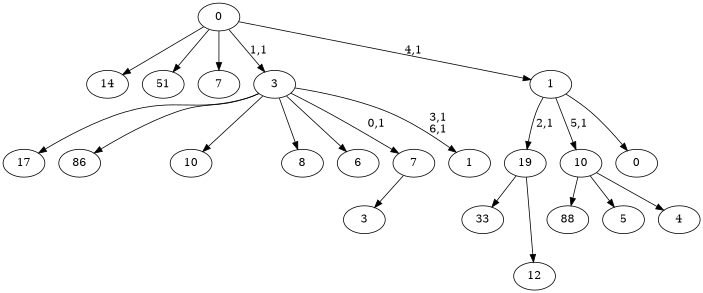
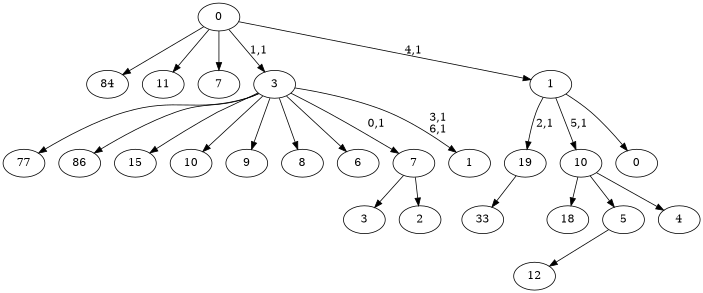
node "14": label "14" -> "84"
node "51": label "51" -> "11"
node "17": label "17" -> "77"
node "15": added
node "9": added
edge "19" -> "12": now "5" -> "12"
node "2": added
node "88": label "88" -> "18"
